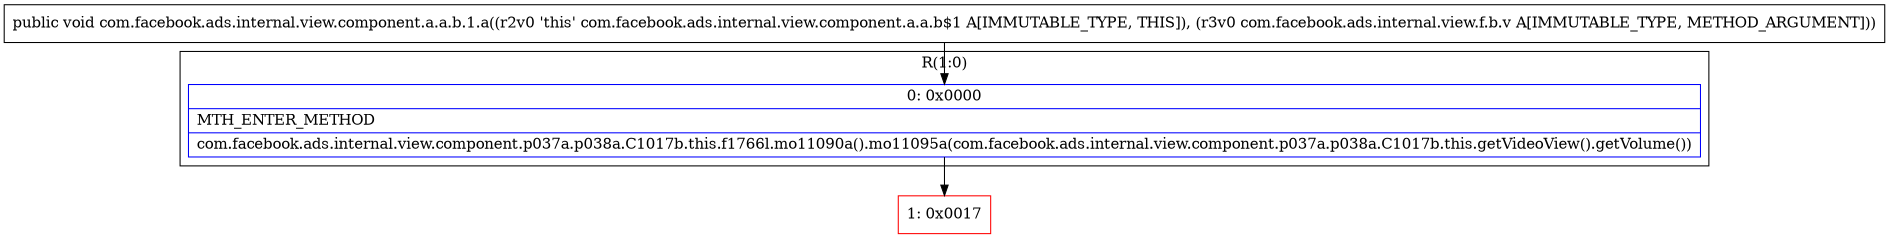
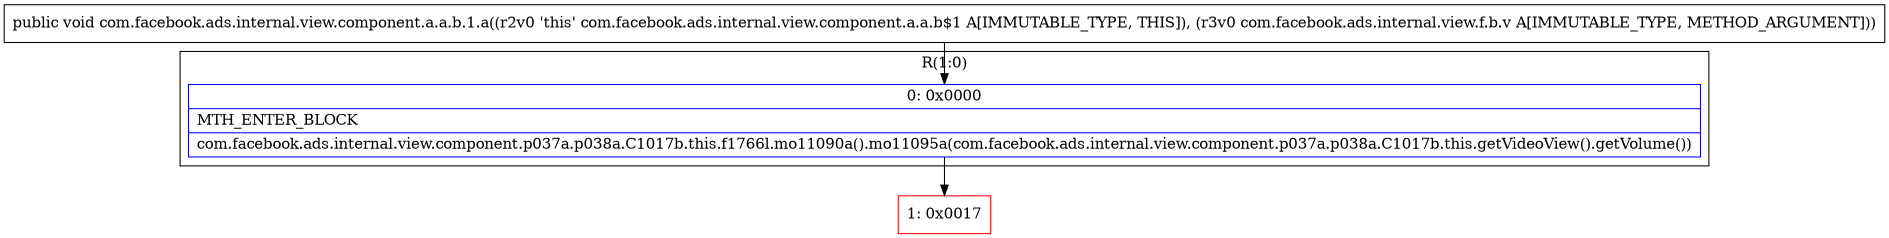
node "0: 0x0000": text "MTH_ENTER_METHOD" -> "MTH_ENTER_BLOCK"
